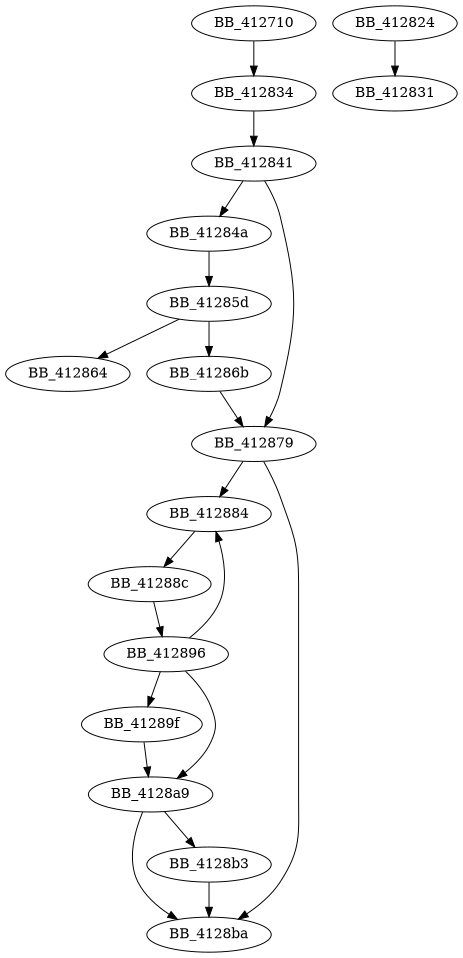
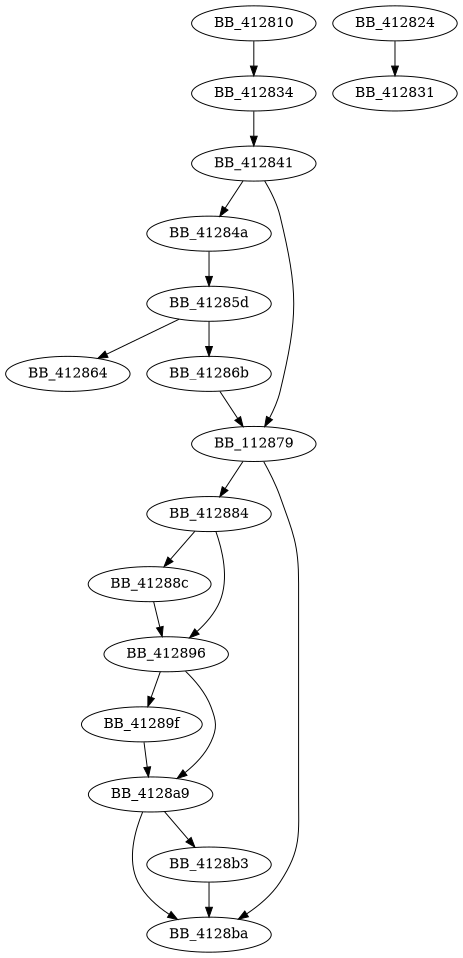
node "BB_412710": label "BB_412710" -> "BB_412810"
node "BB_412879": label "BB_412879" -> "BB_112879"
edge "BB_412896" -> "BB_412884": reversed
